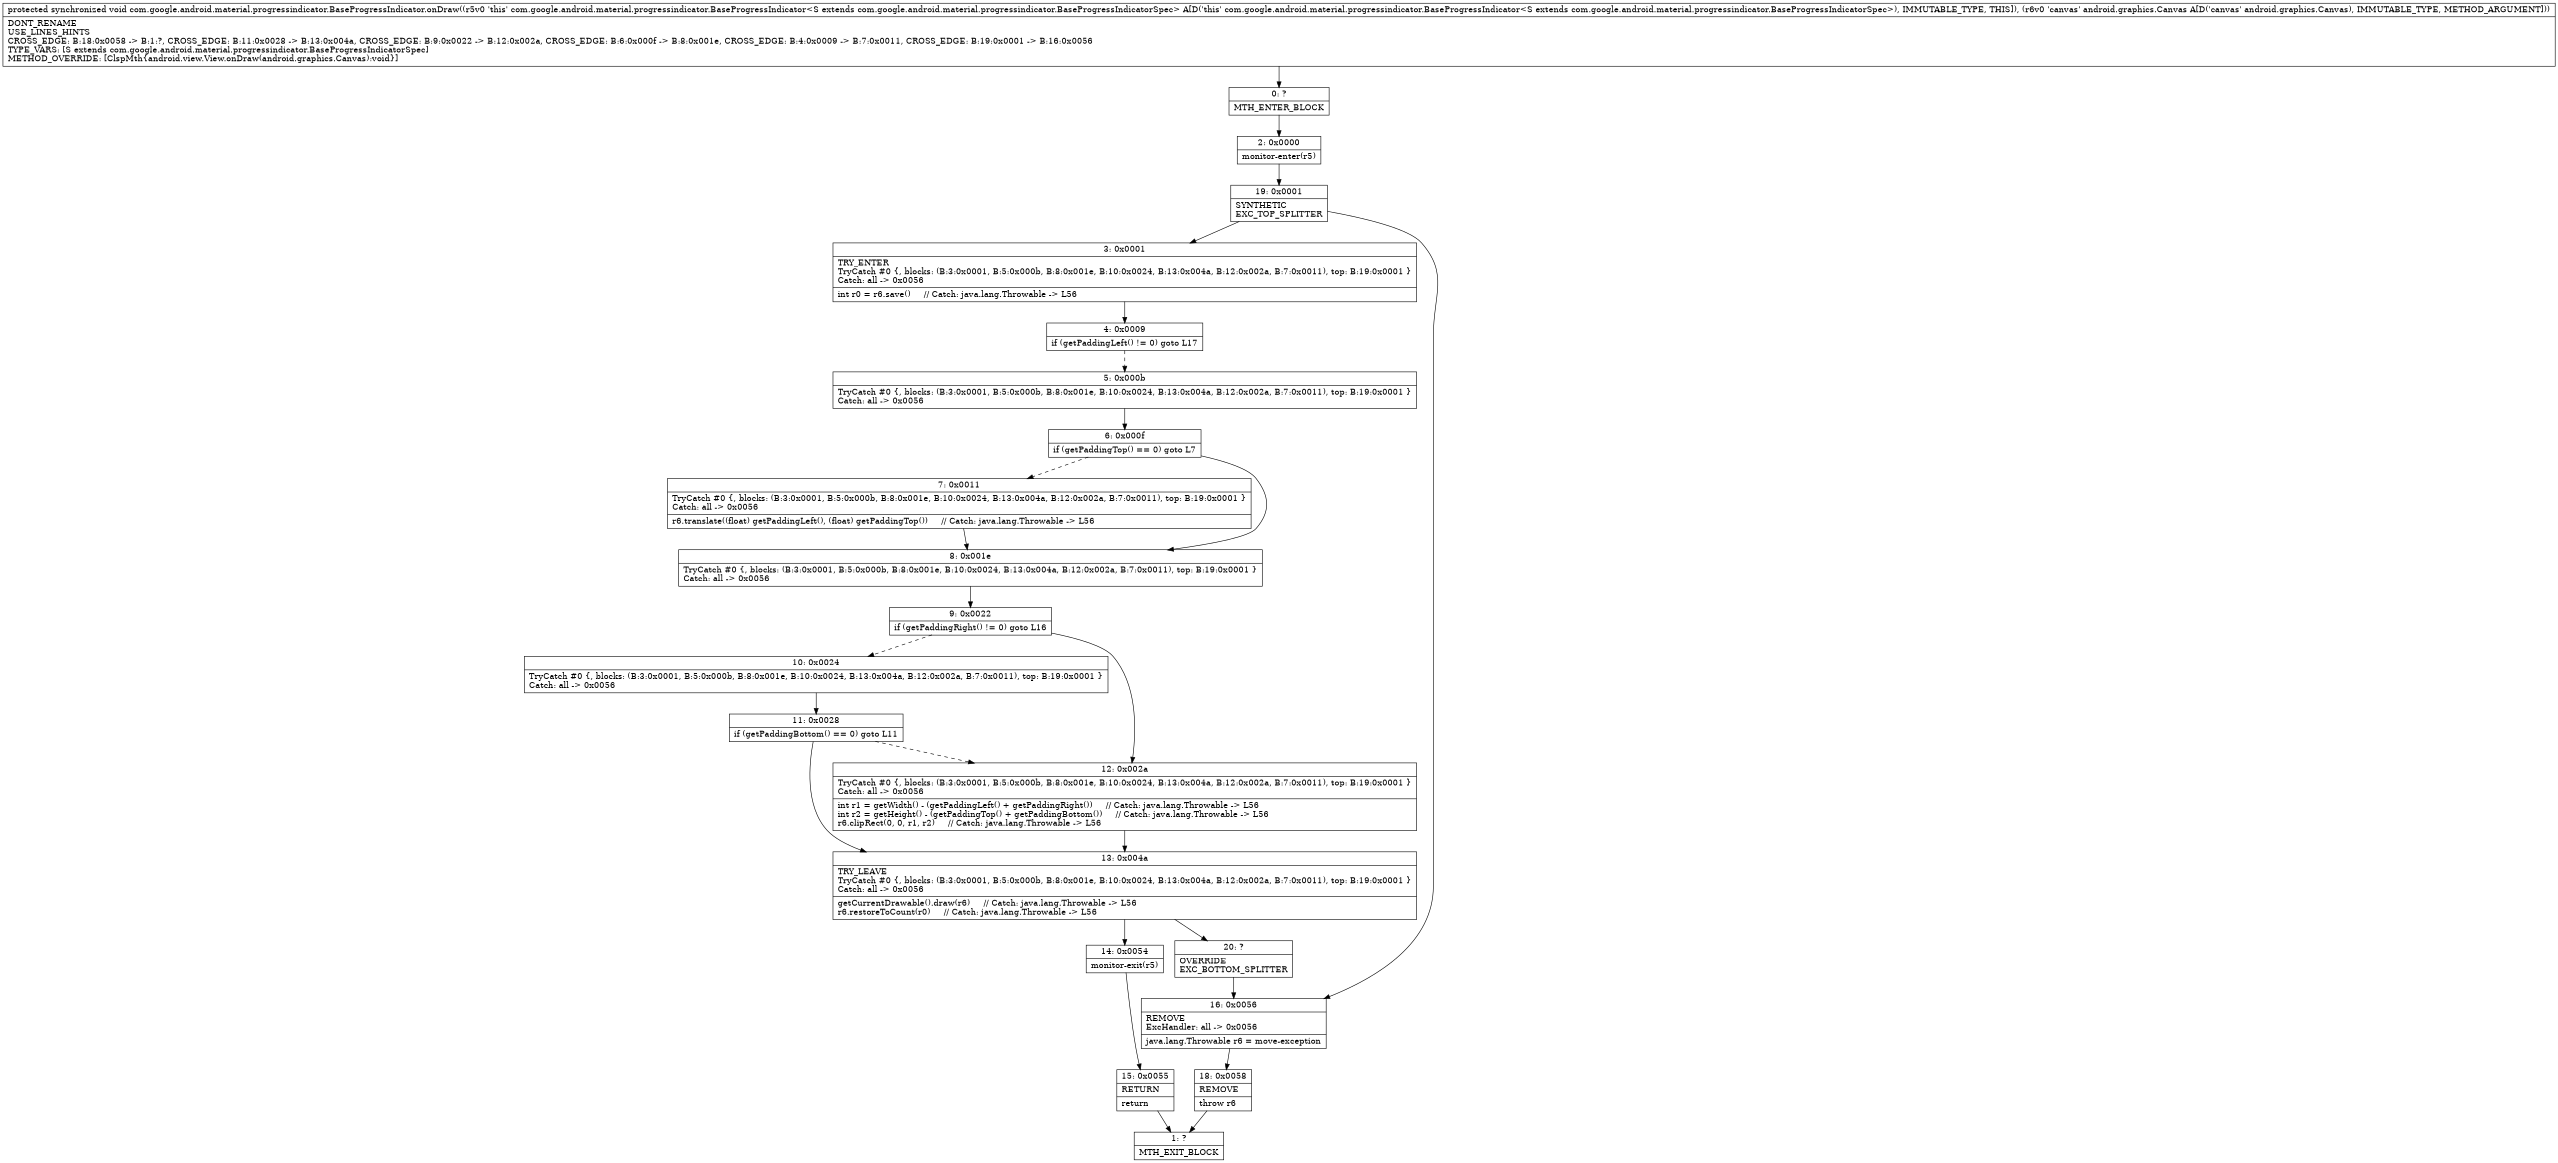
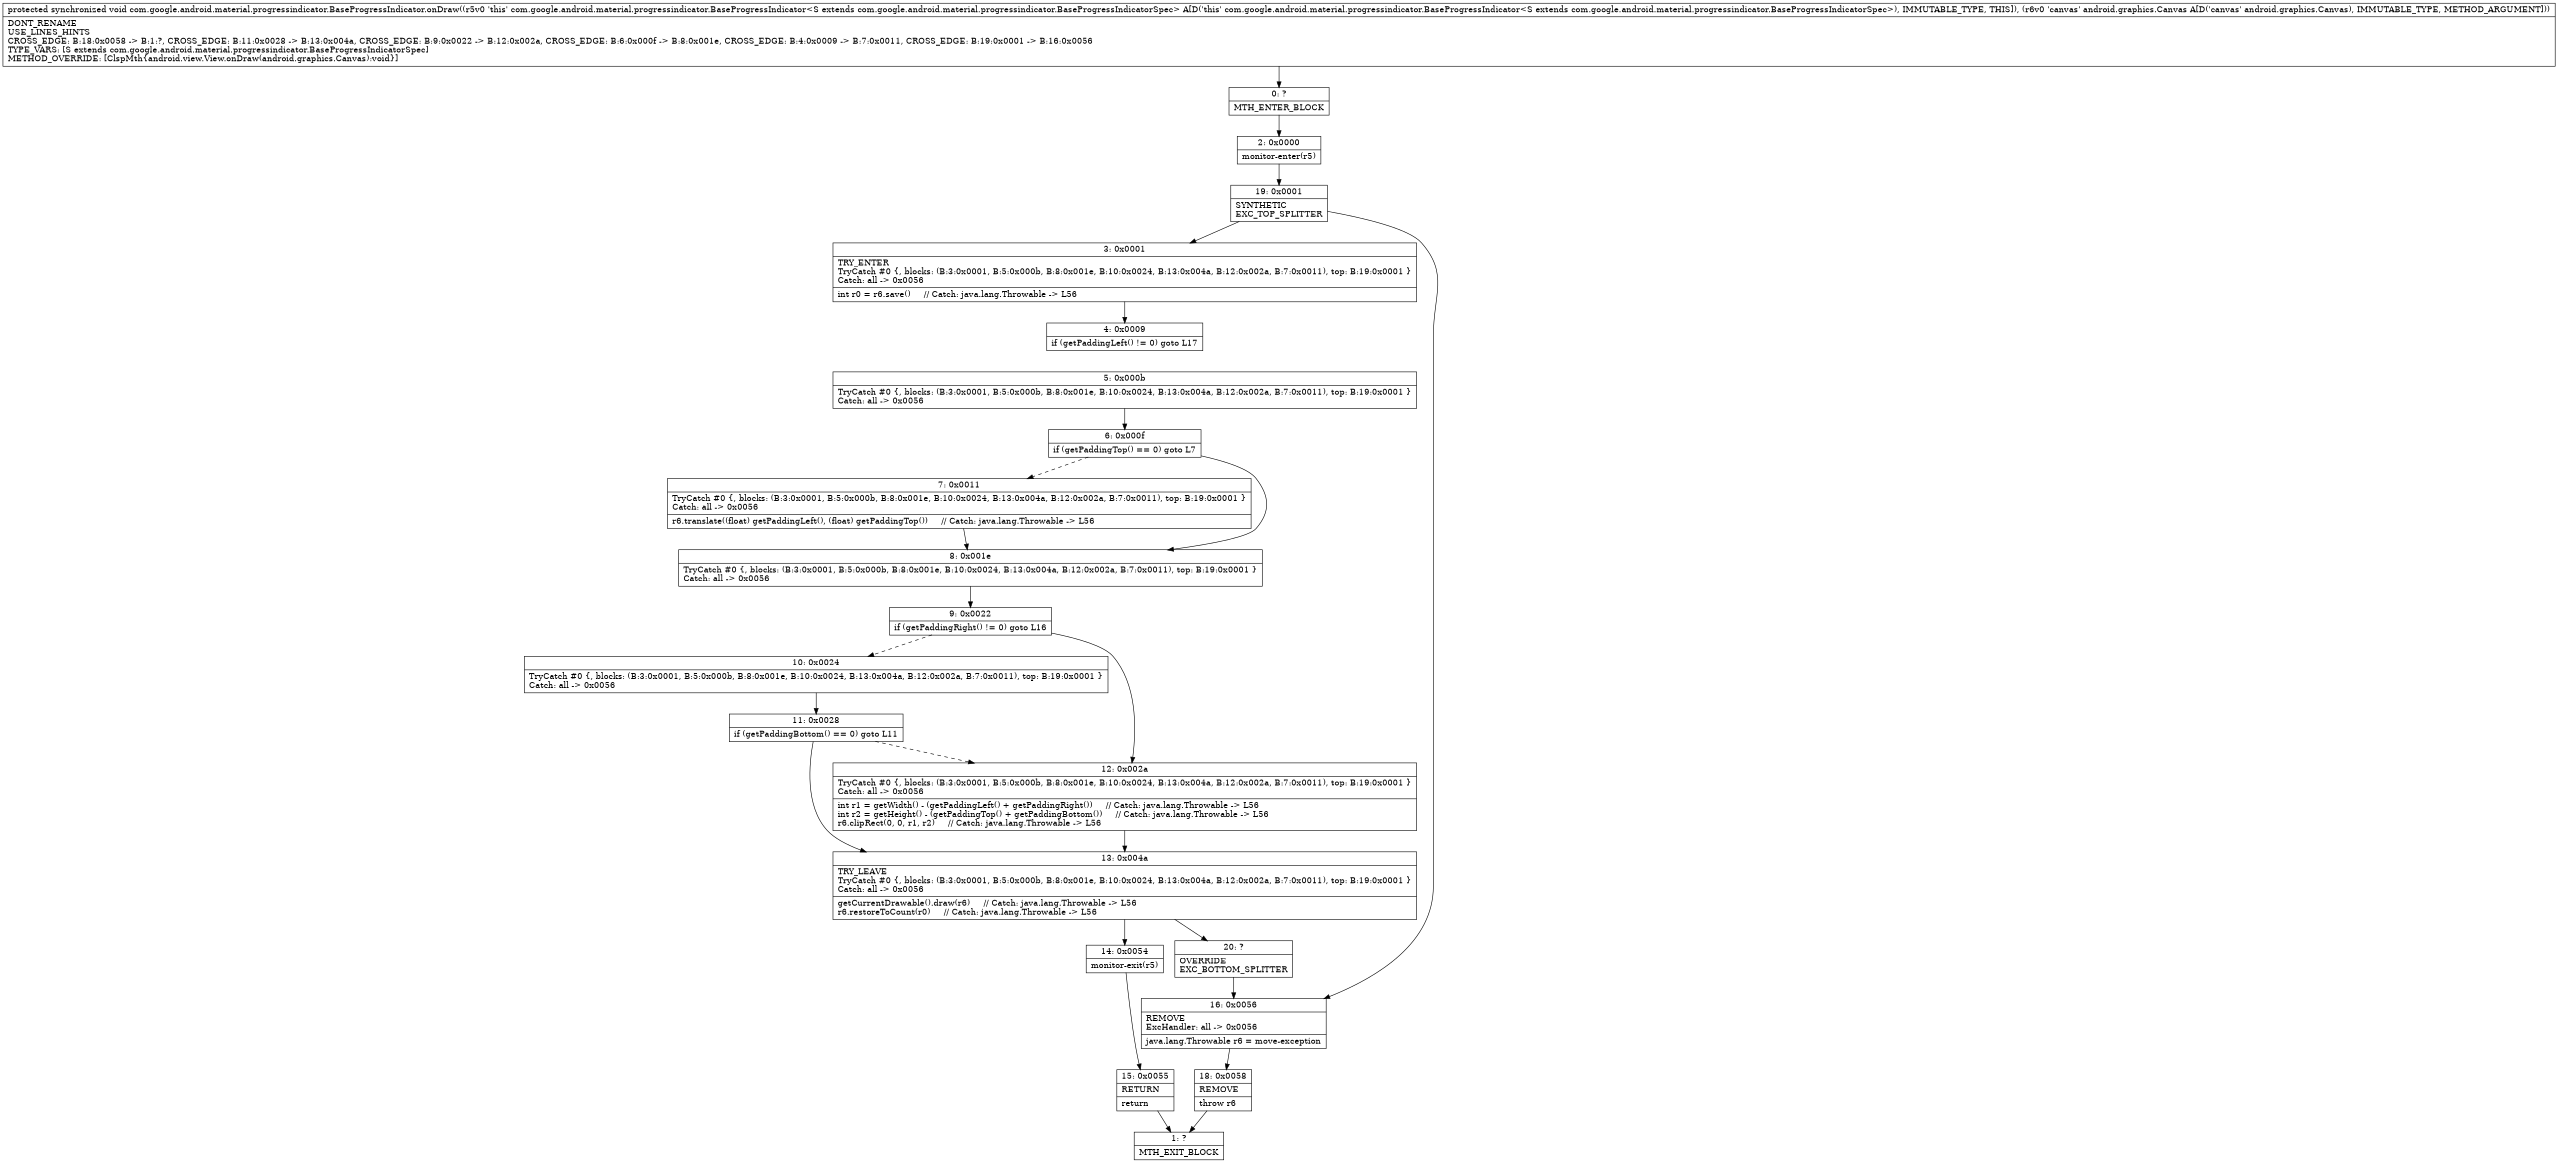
edge "4: 0x0009" -> "5: 0x000b": removed
